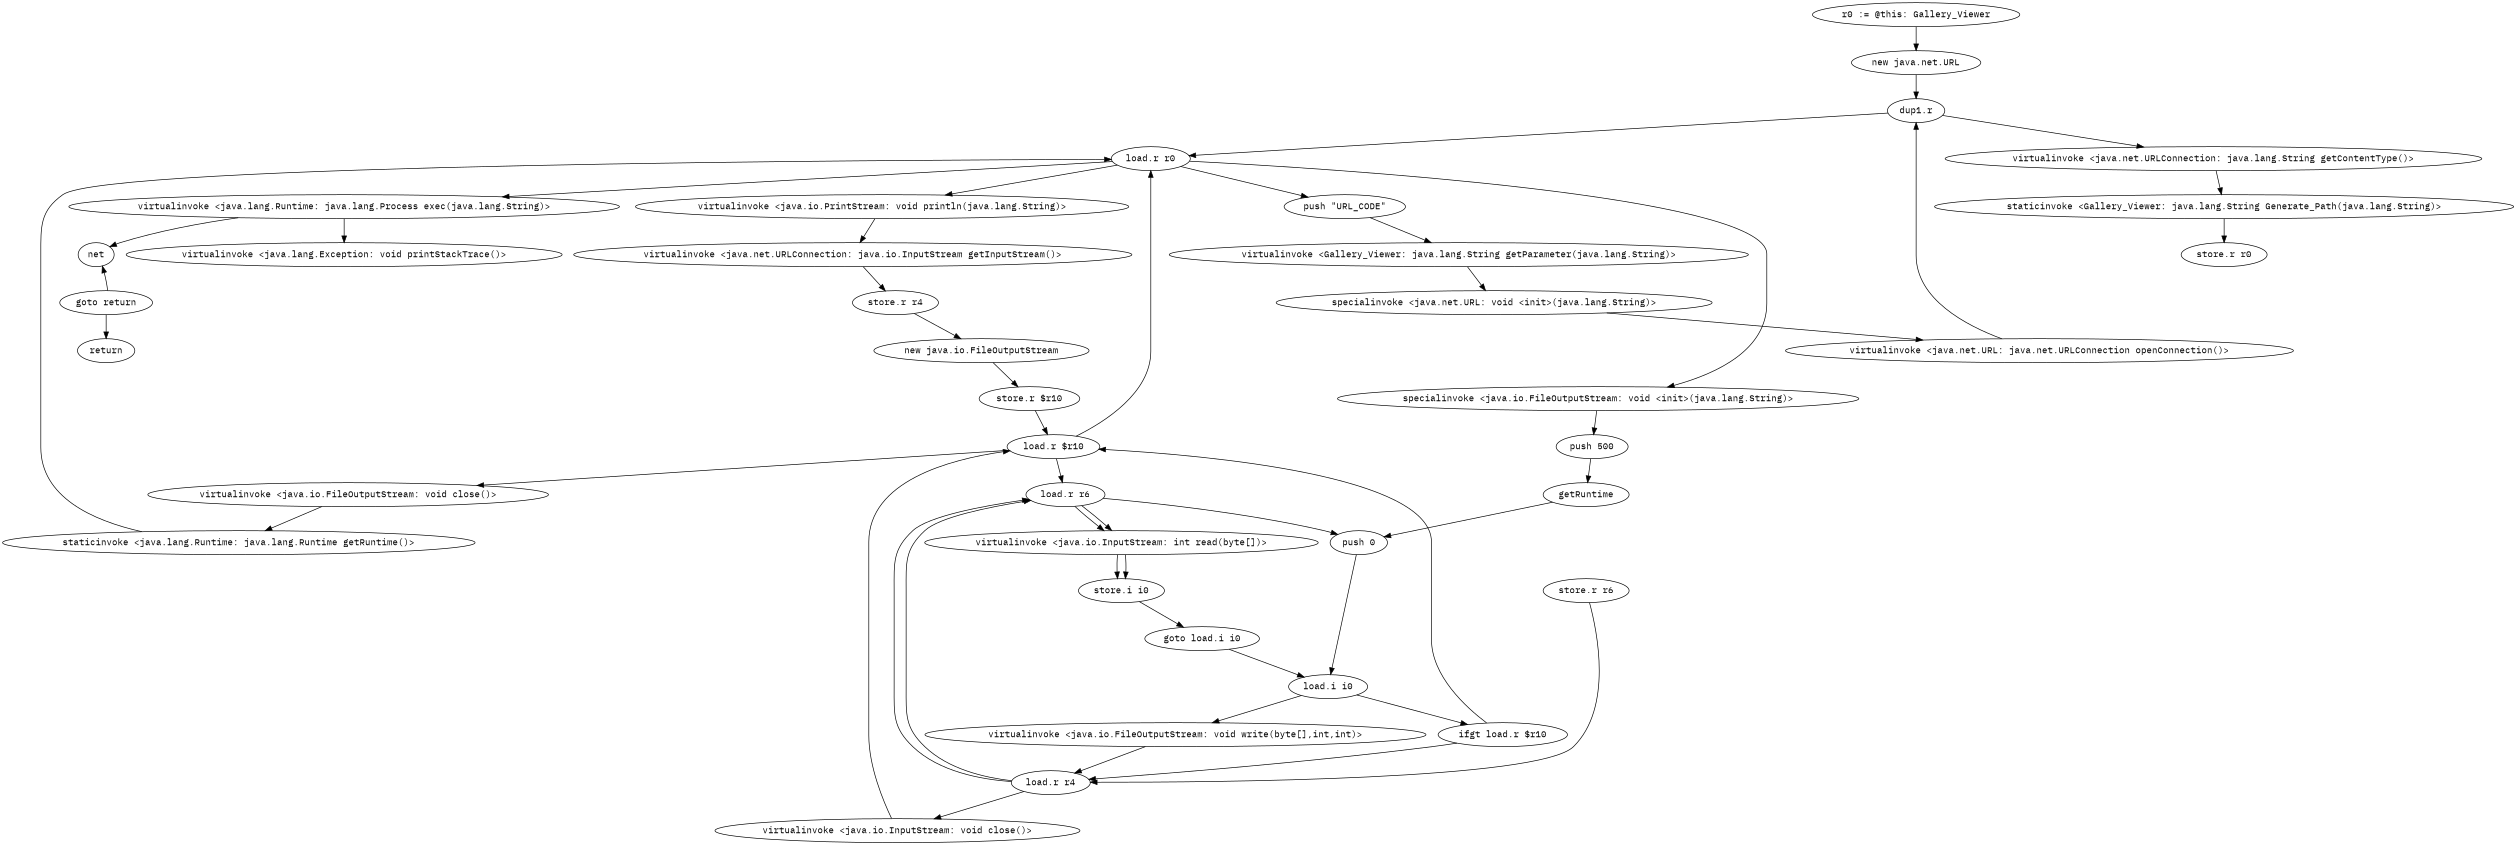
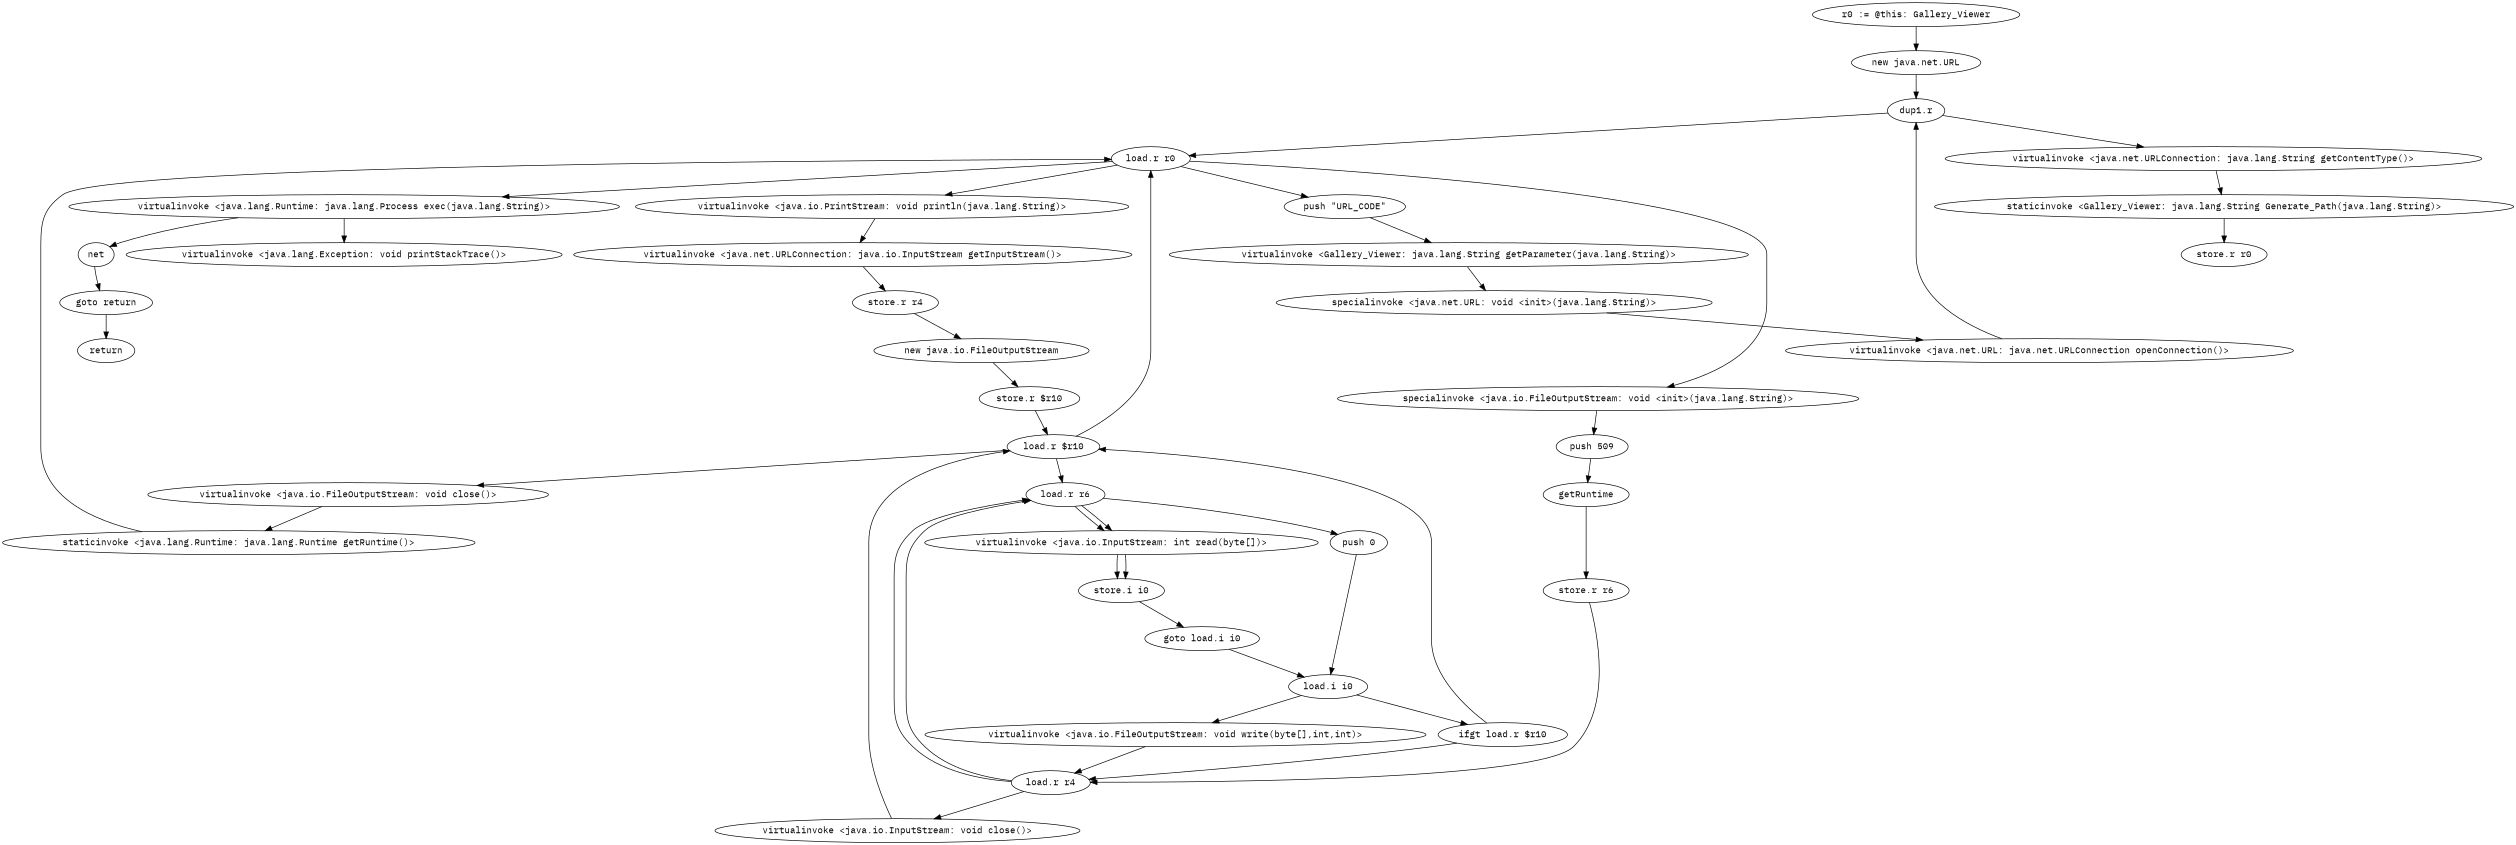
edge "goto return" -> "net": reversed
node "push 500": label "push 500" -> "push 509"
edge "getRuntime" -> "push 0": now "getRuntime" -> "store.r r6"
